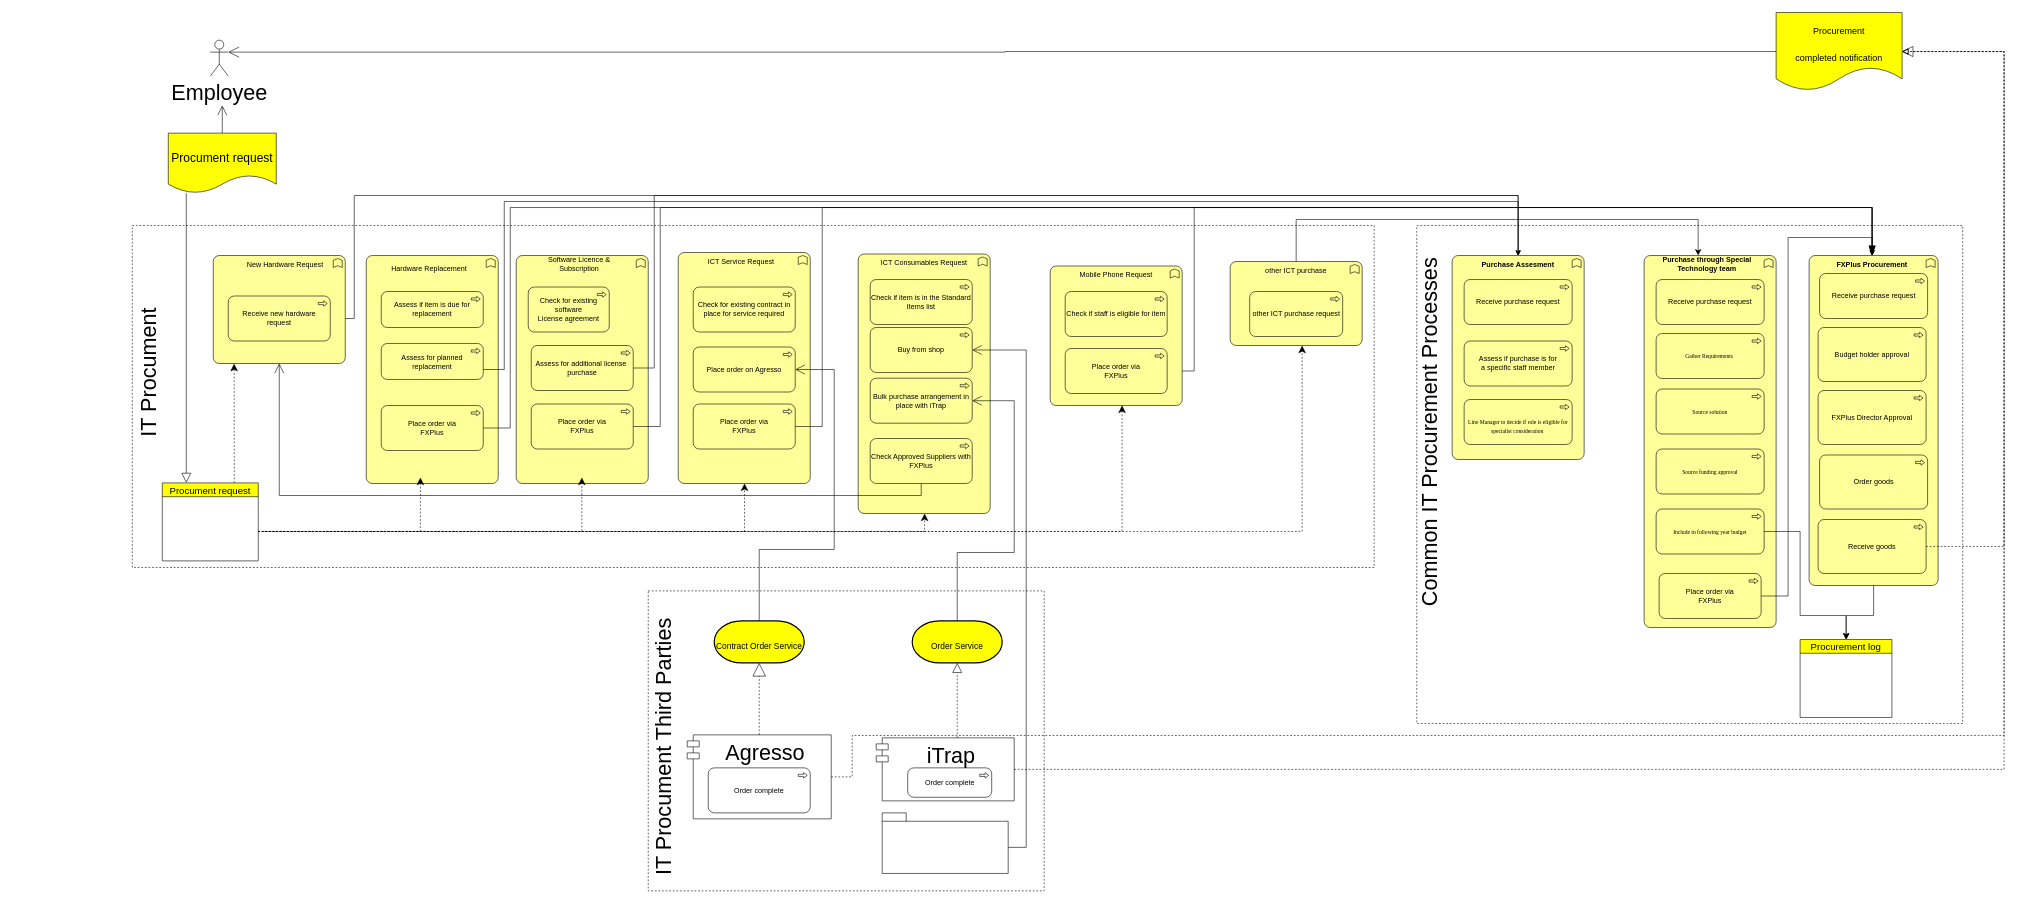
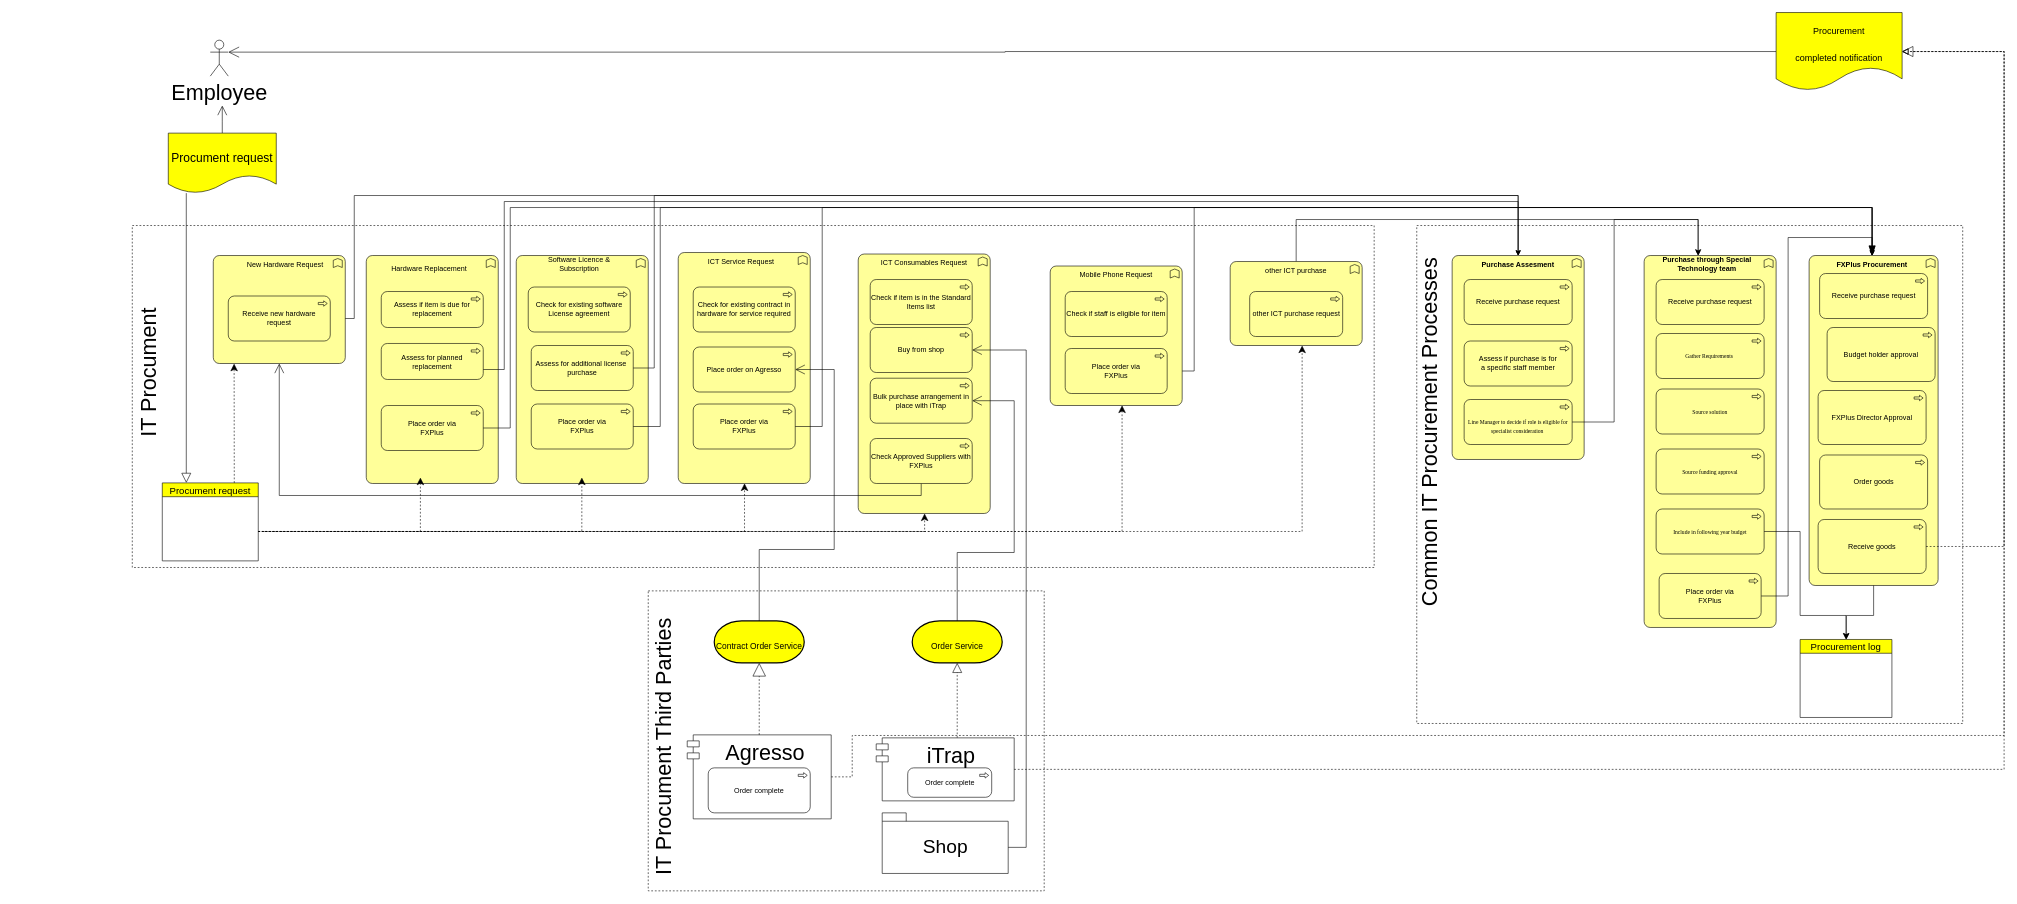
node "Check for existing software License agreement": size 81x45 -> 102x45
node "Check for existing contract in place for service required": label "Check for existing contract in place for service required" -> "Check for existing contract in hardware for service required"
edge "Line Manager to decide if role is eligible for specialist consideration" -> "Purchase through Special Technology team": added
node "Budget holder approval": moved (1872, 354) -> (1881, 354)
node "Shop": added
